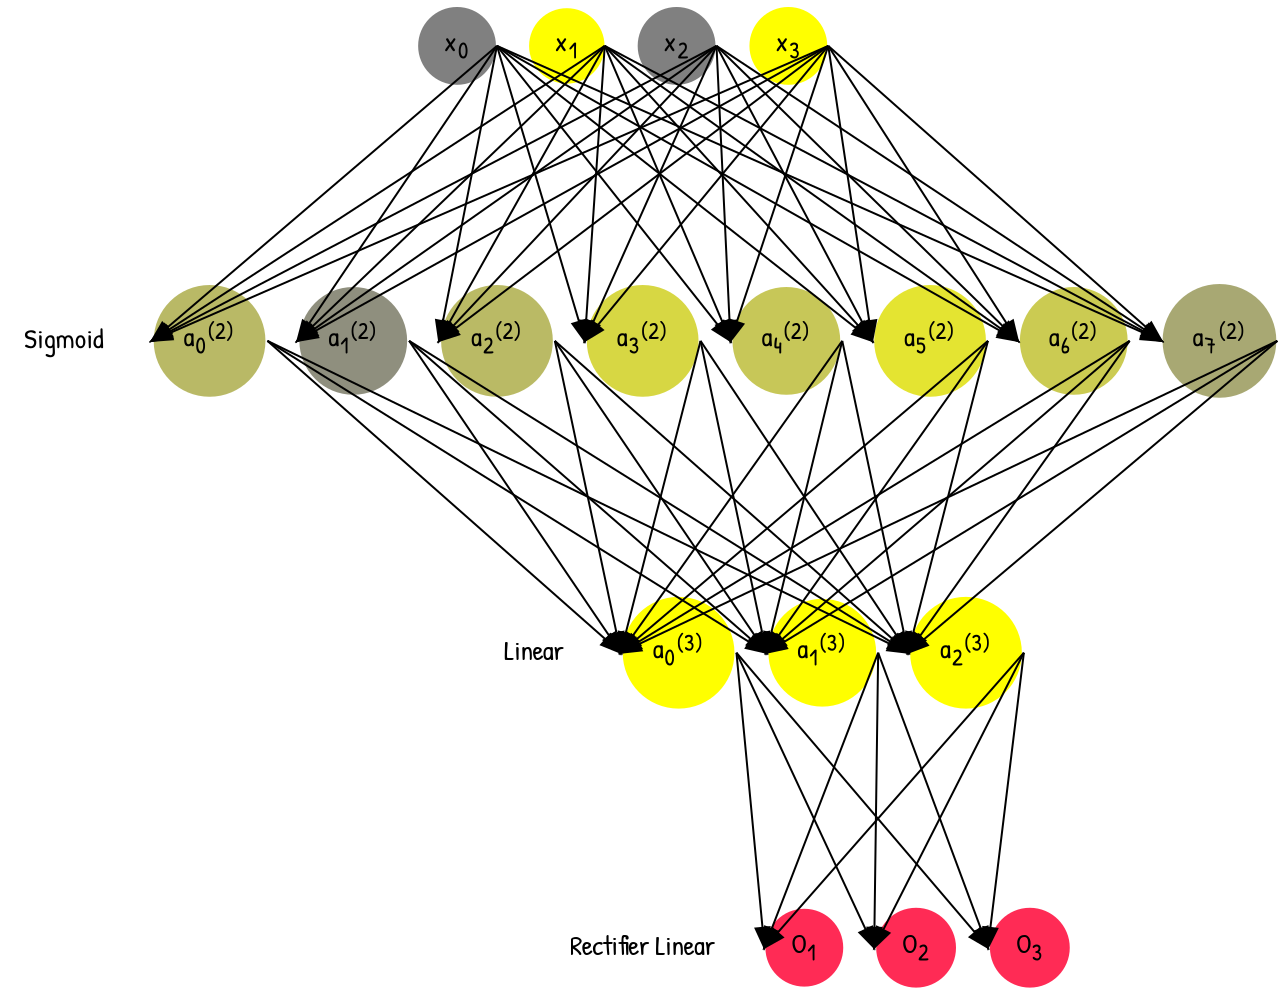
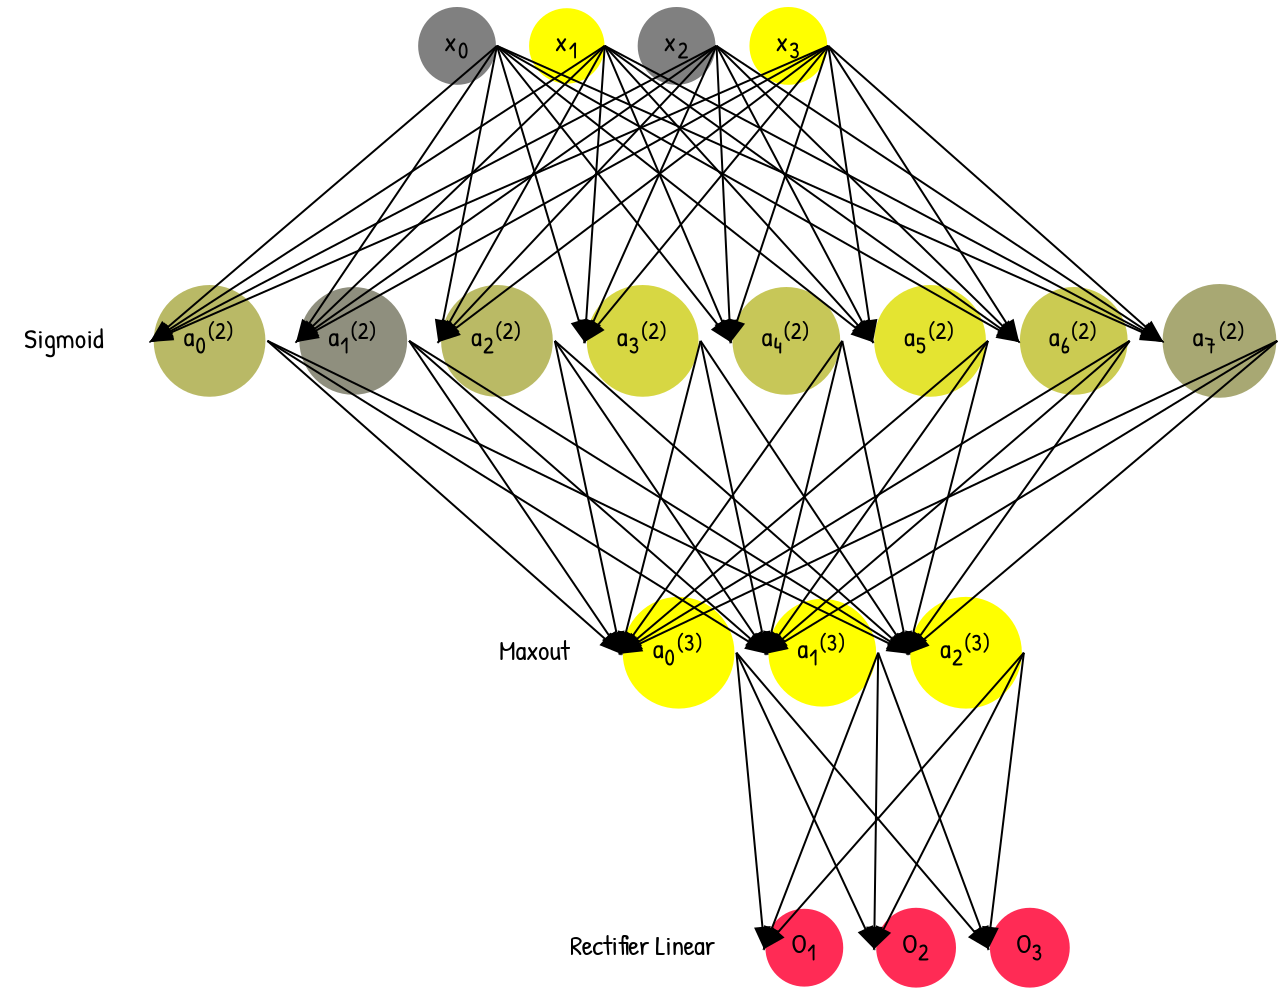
node "Linear": label "Linear" -> "Maxout"
